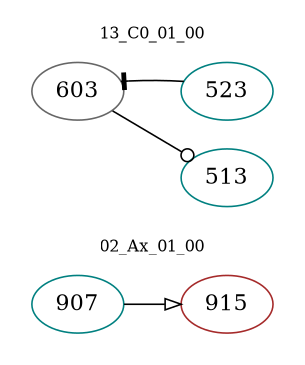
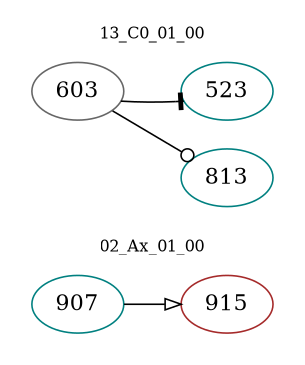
edge "523" -> "603": reversed
node "513": label "513" -> "813"
